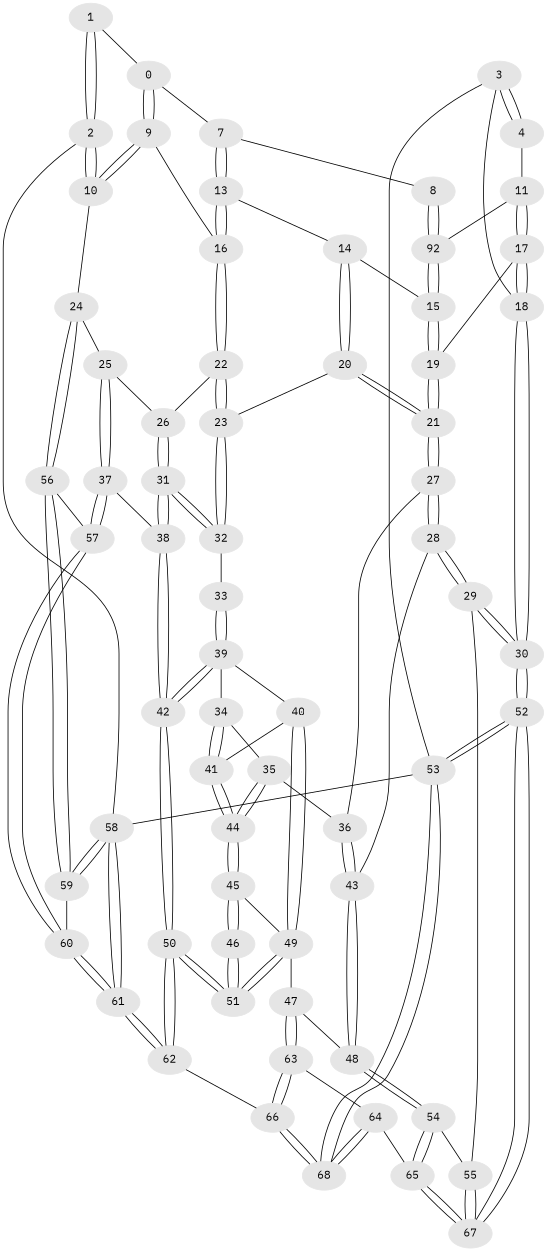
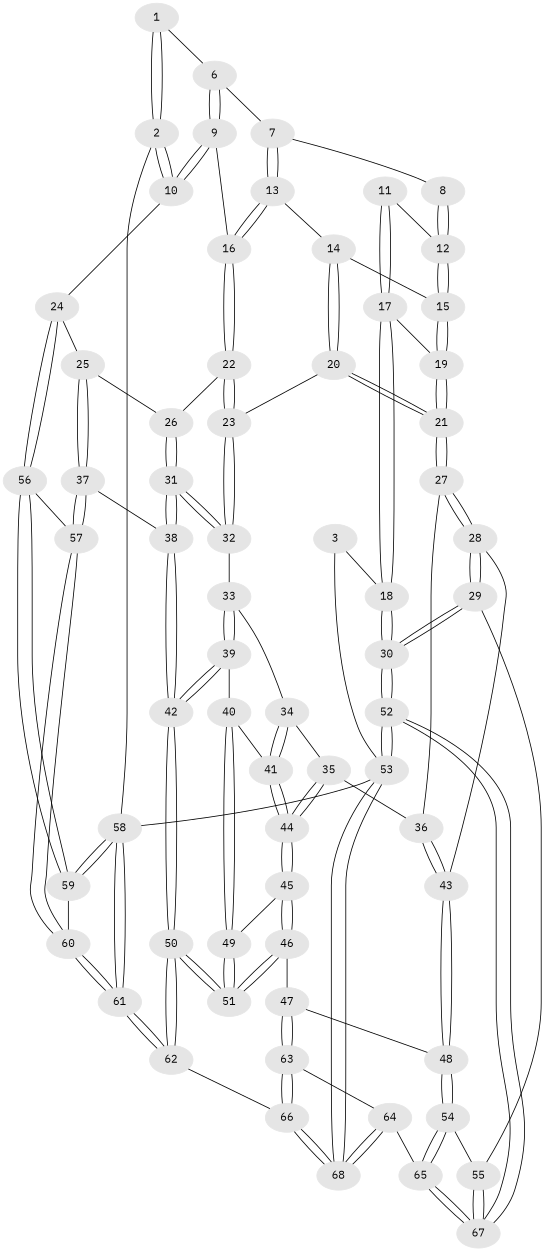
node "0": label "0" -> "6"
node "4": removed
node "92": label "92" -> "12"
edge "39" -- "34": now "33" -- "34"
edge "49" -- "47": now "46" -- "47"
